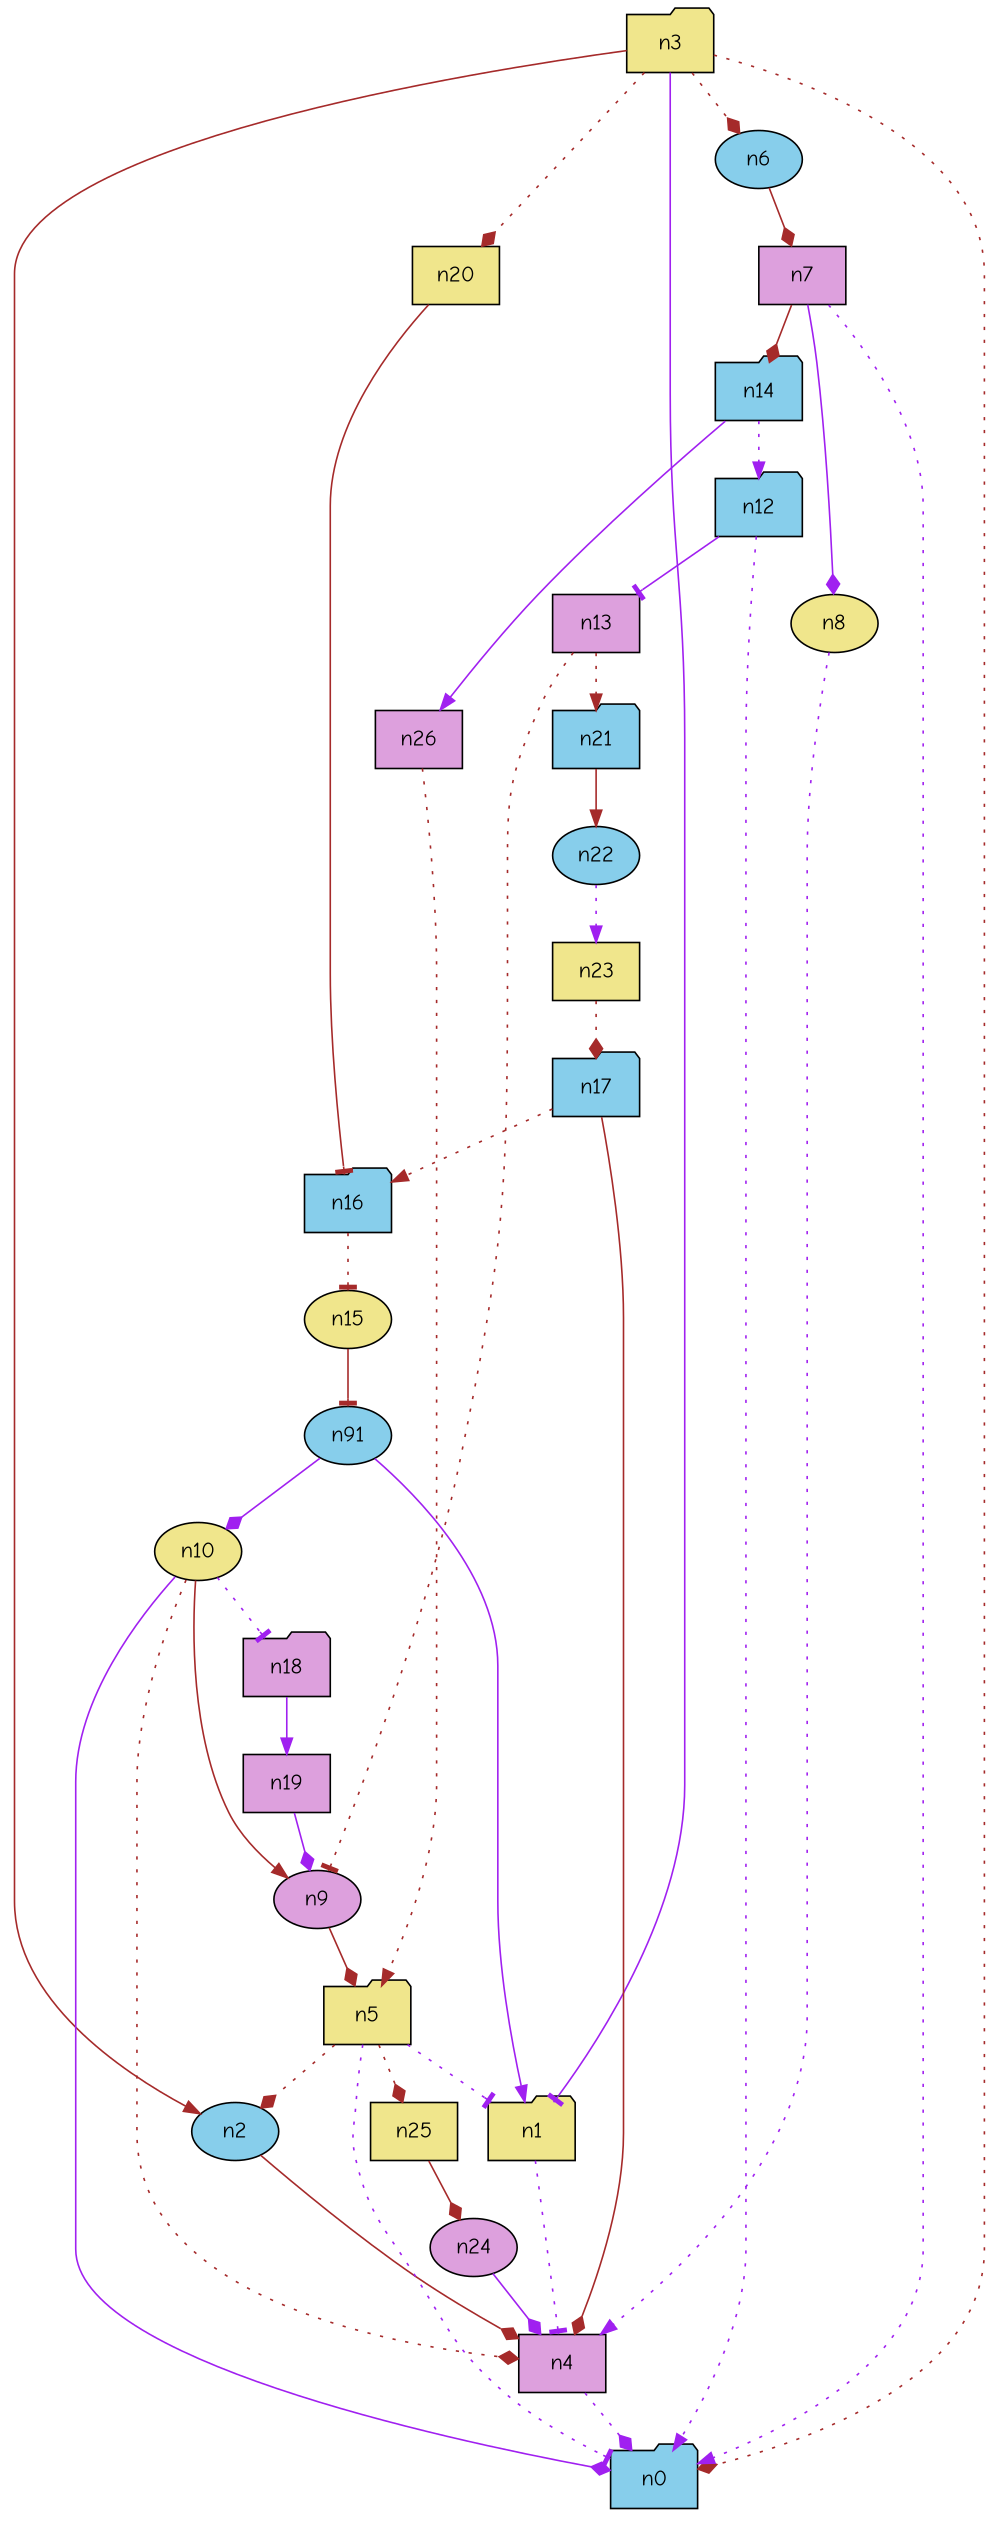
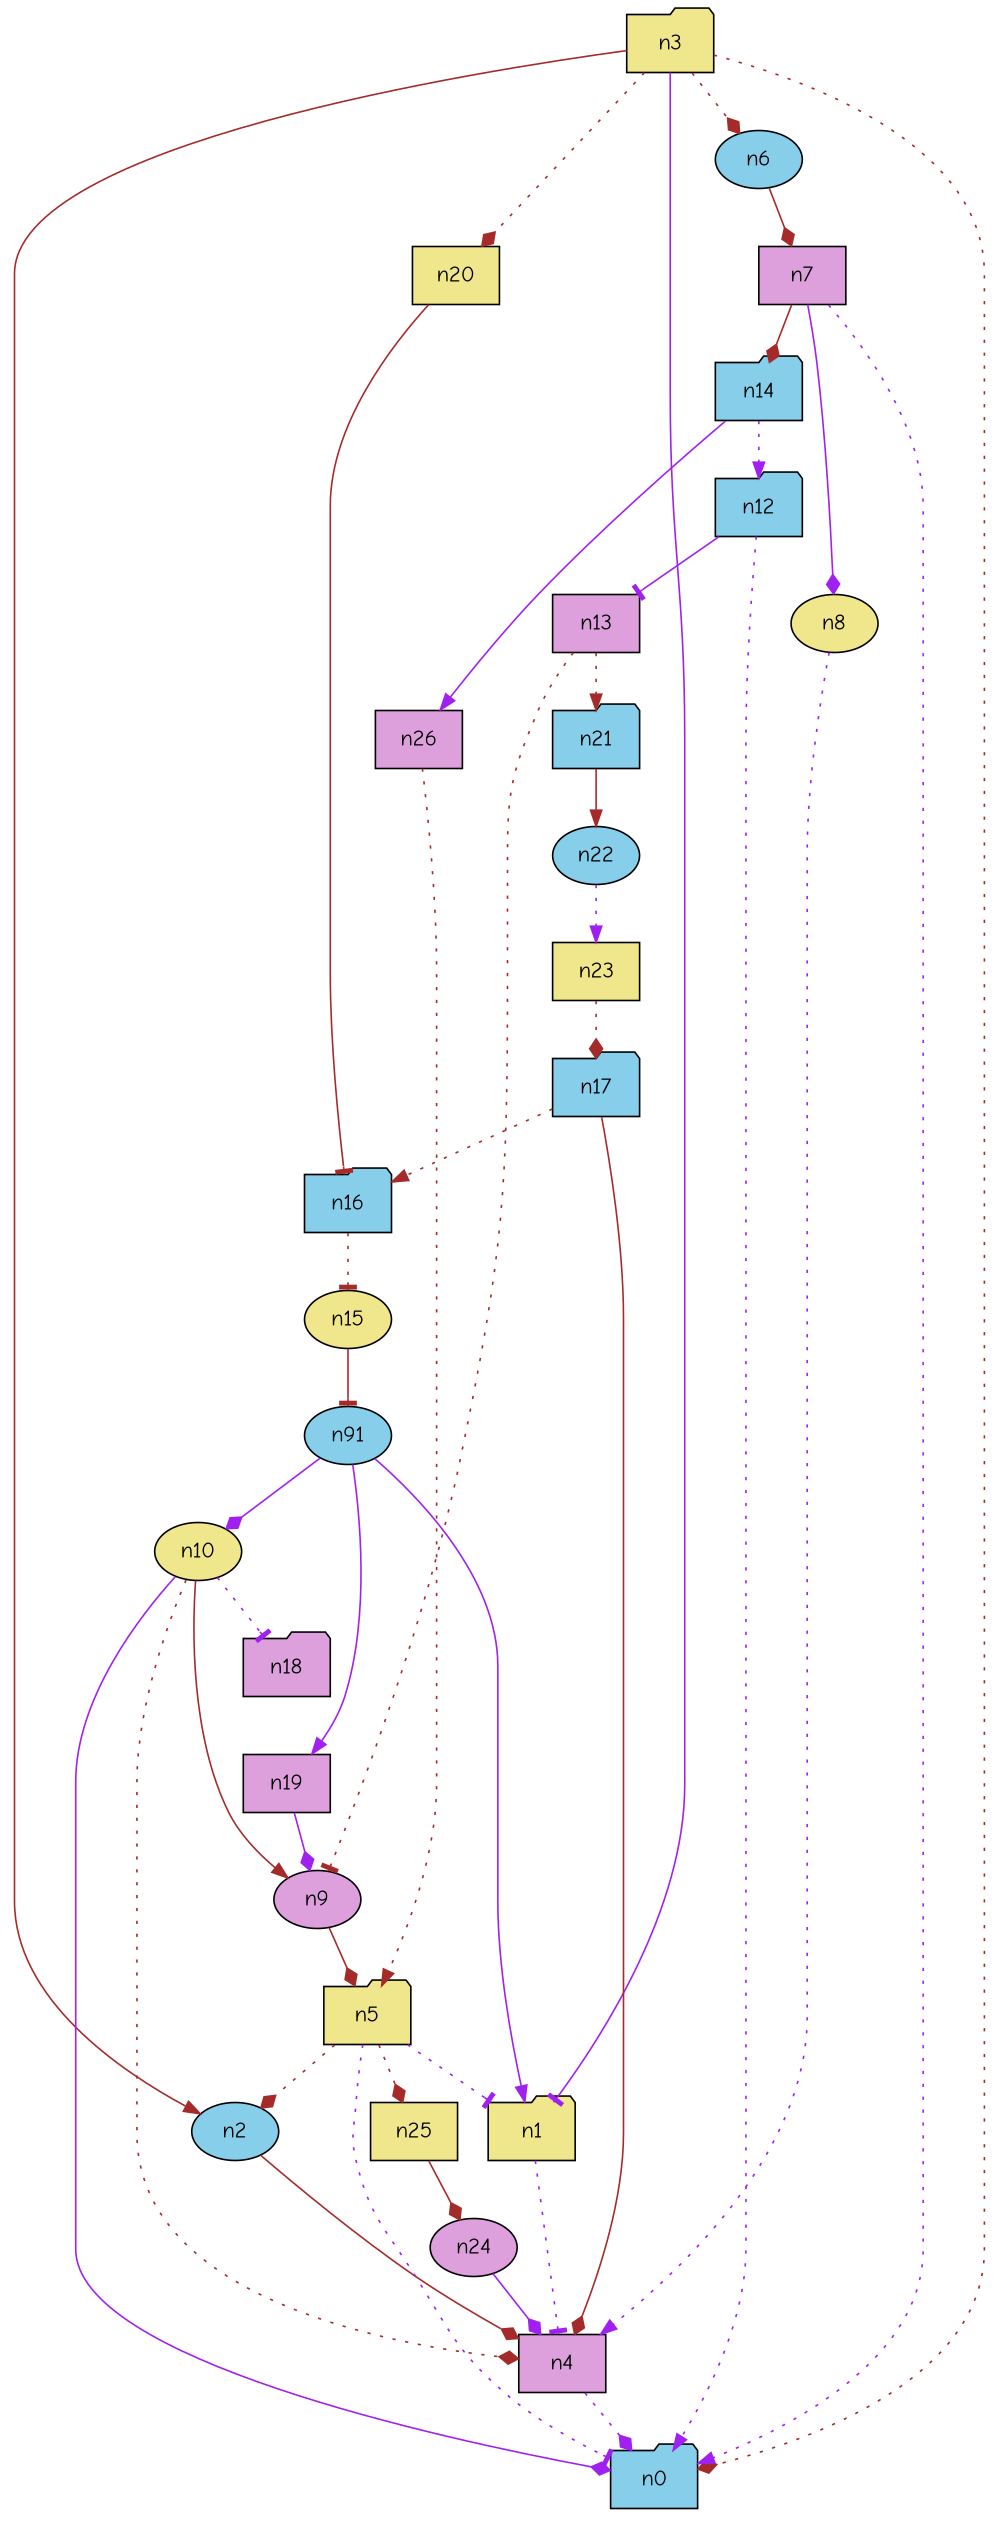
edge "n18" -> "n19": now "n91" -> "n19"
